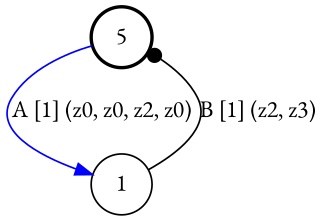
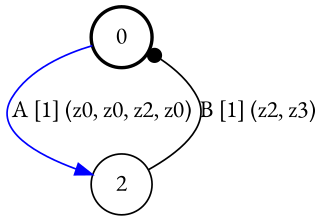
node "5": label "5" -> "0"
node "1": label "1" -> "2"
